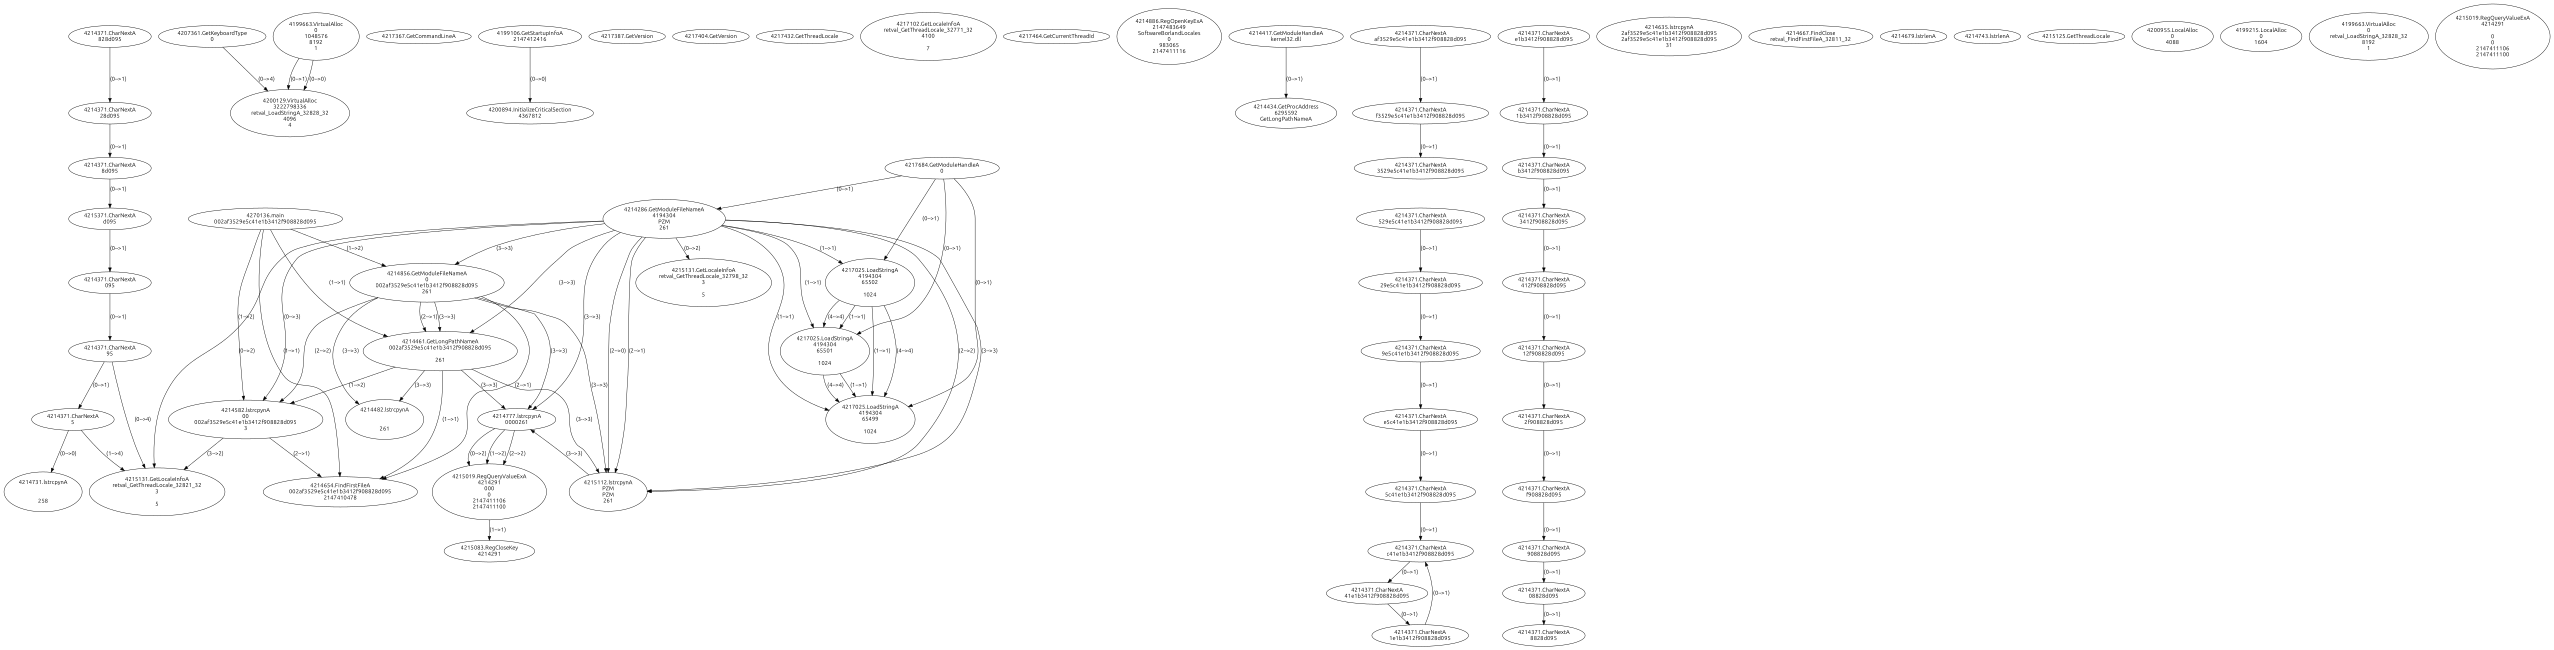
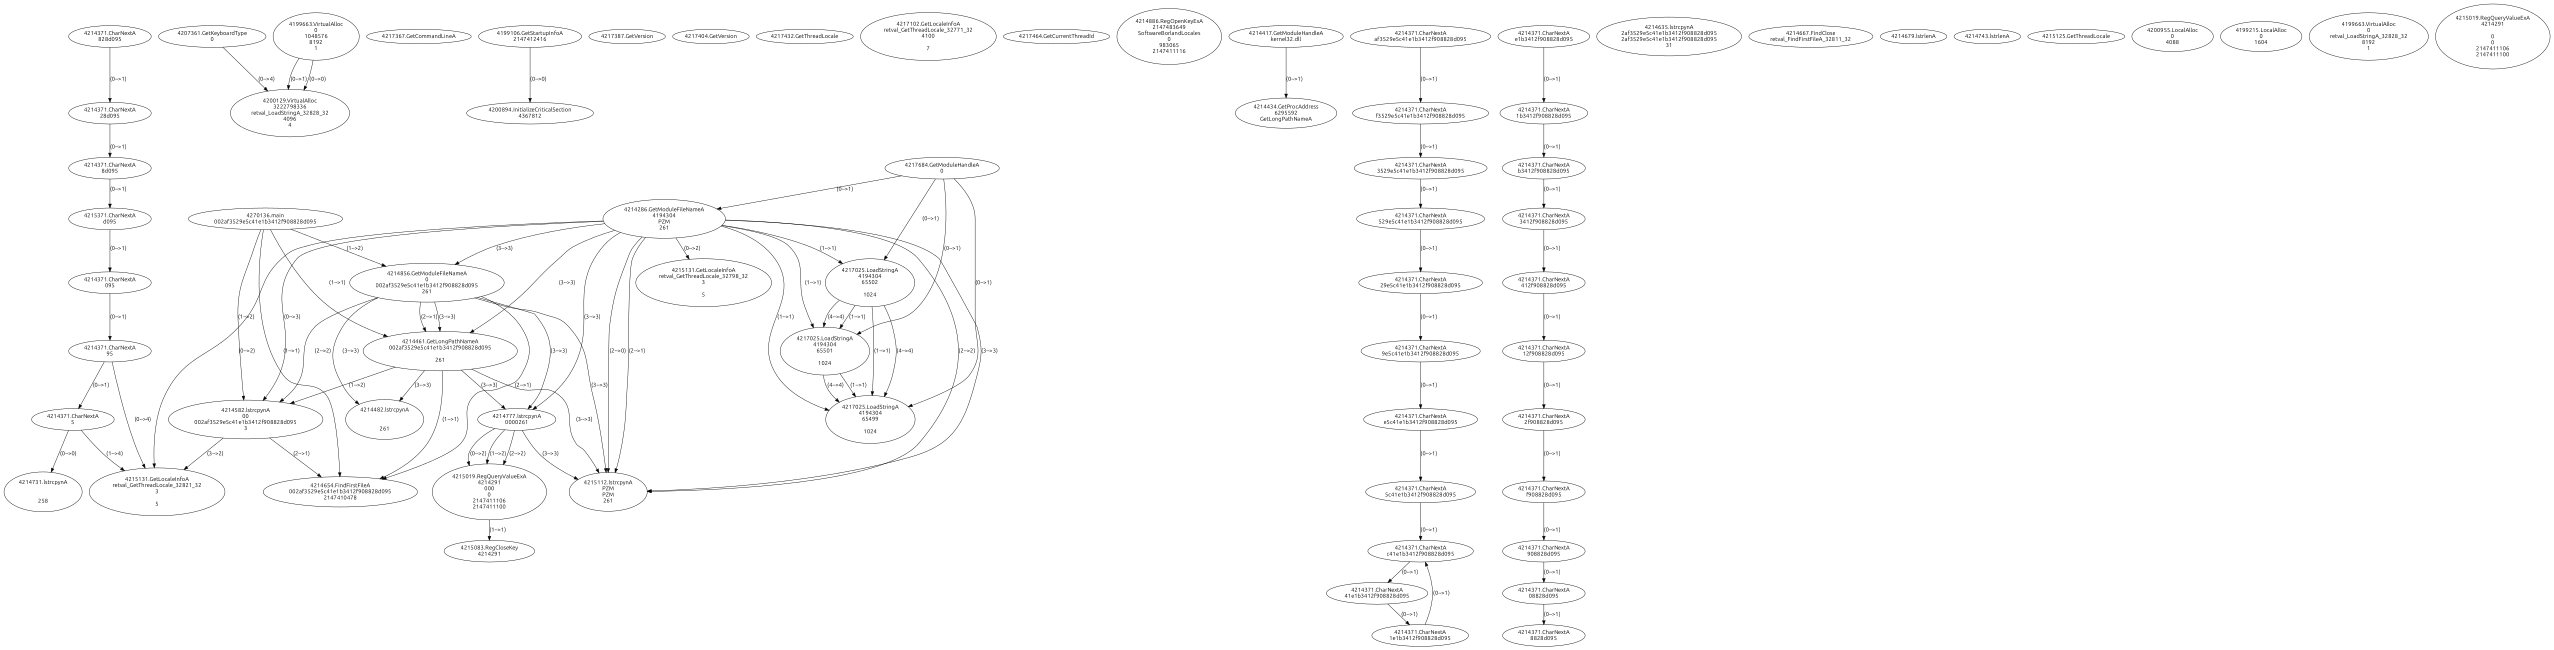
edge "4214371.CharNextA 3529e5c41e1b3412f908828d095" -> "4214371.CharNextA 529e5c41e1b3412f908828d095": added, label "(0-->1)"
edge "4215112.lstrcpynA PZM PZM 261" -> "4214777.lstrcpynA 0000261": reversed
